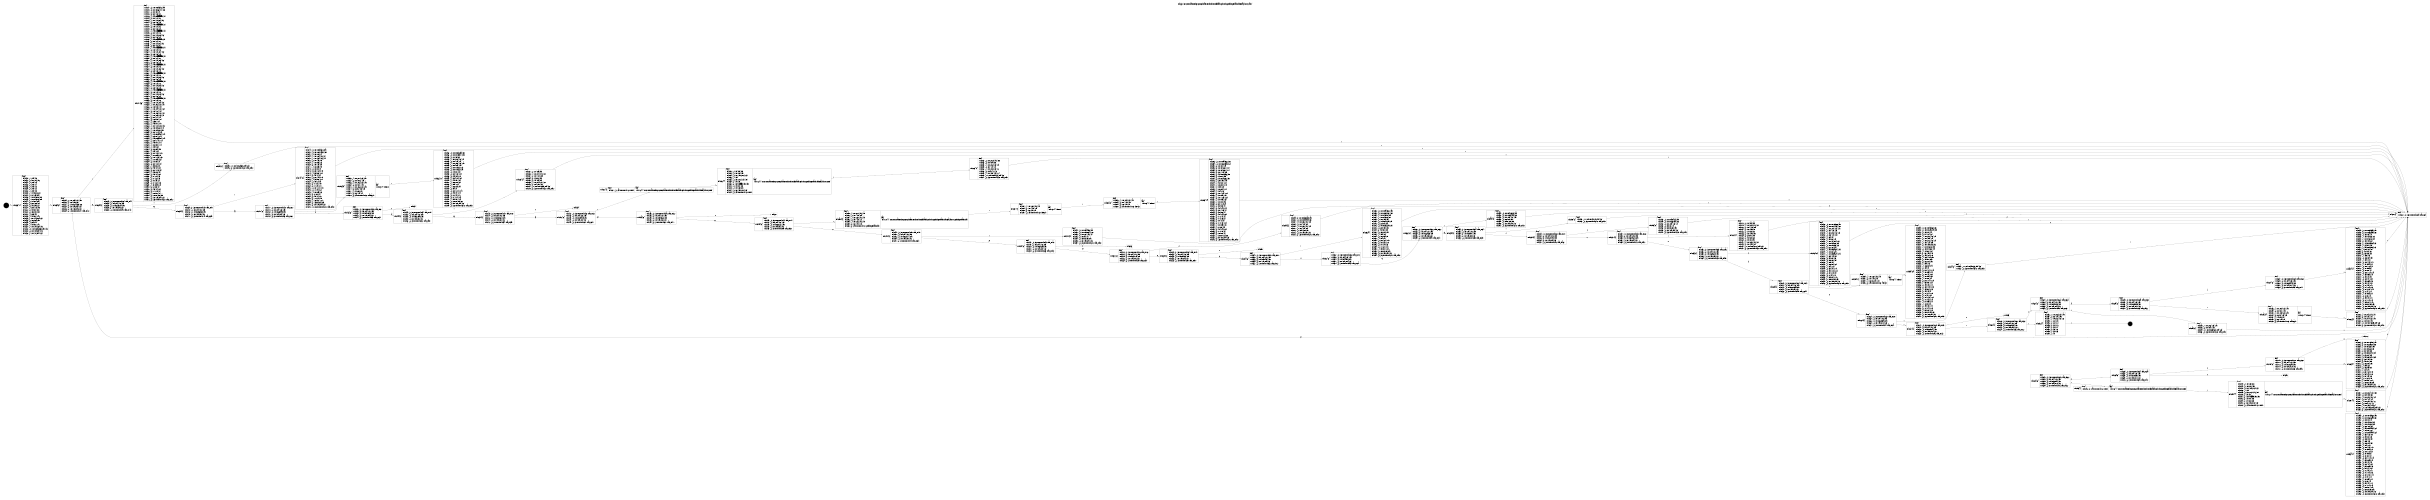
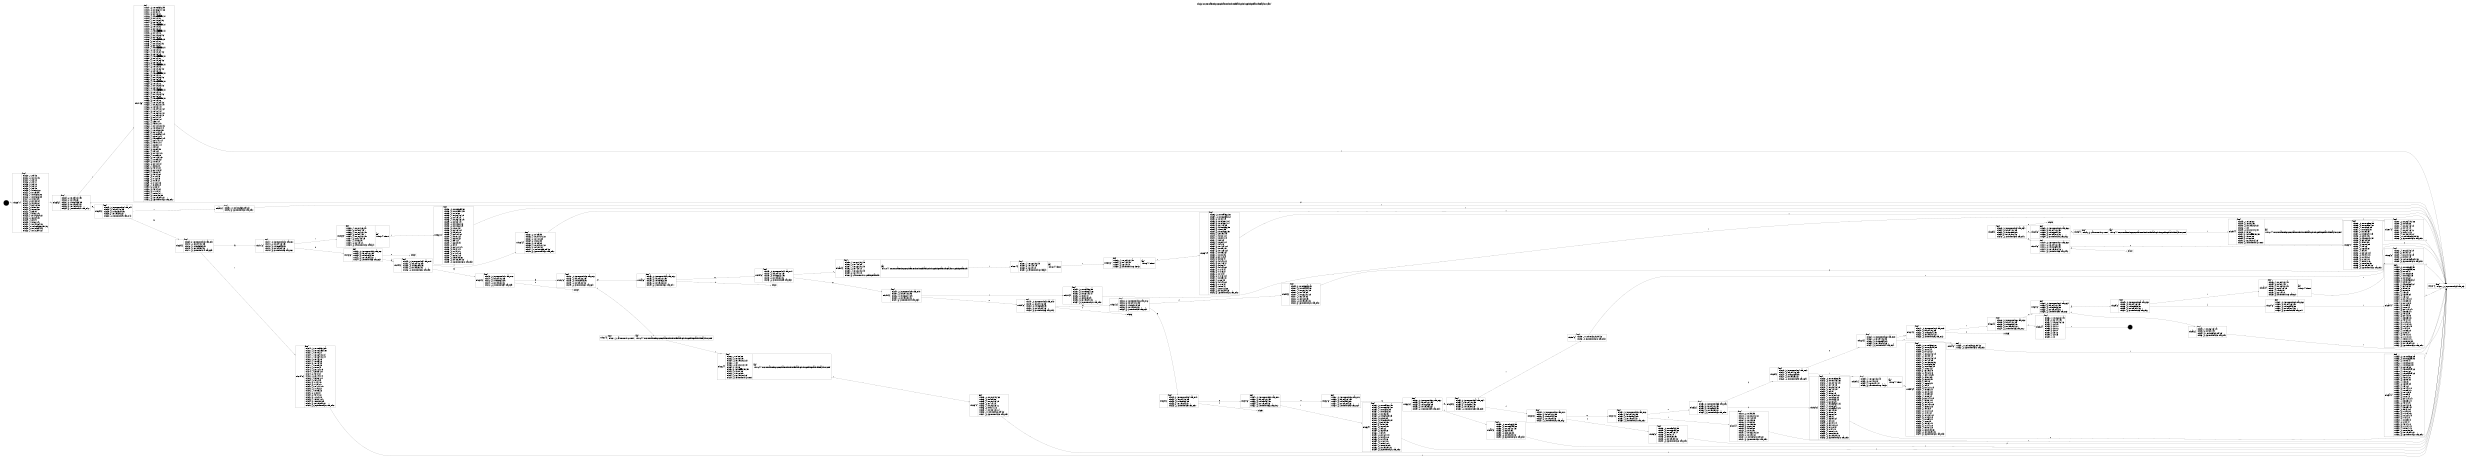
edge "0x402bee [15]" -> "0x403102 [5]": now "0x402bee [15]" -> "0x402cc3 [32]"
edge "0x4026d3 [28]" -> "0x4026ef [28]": reversed
